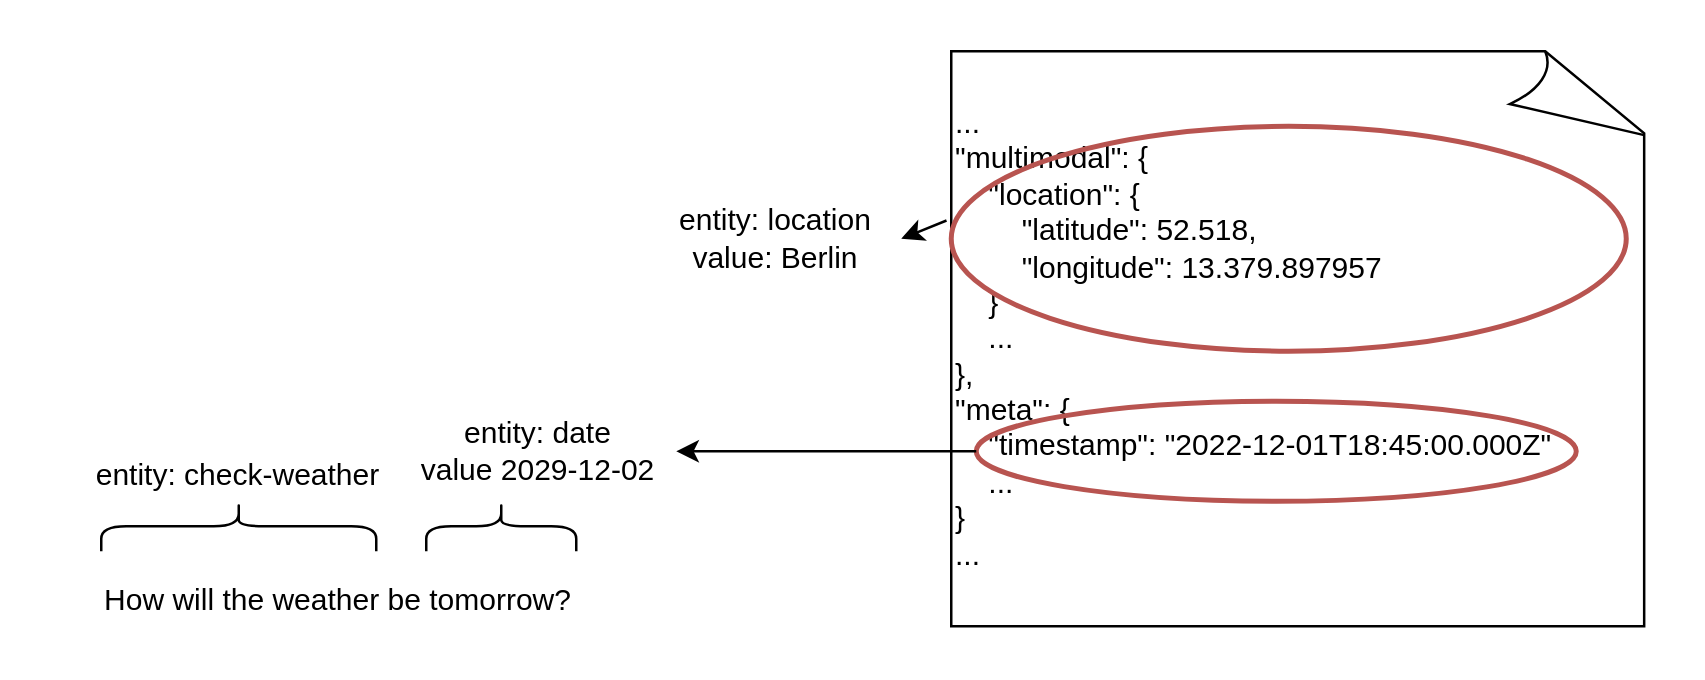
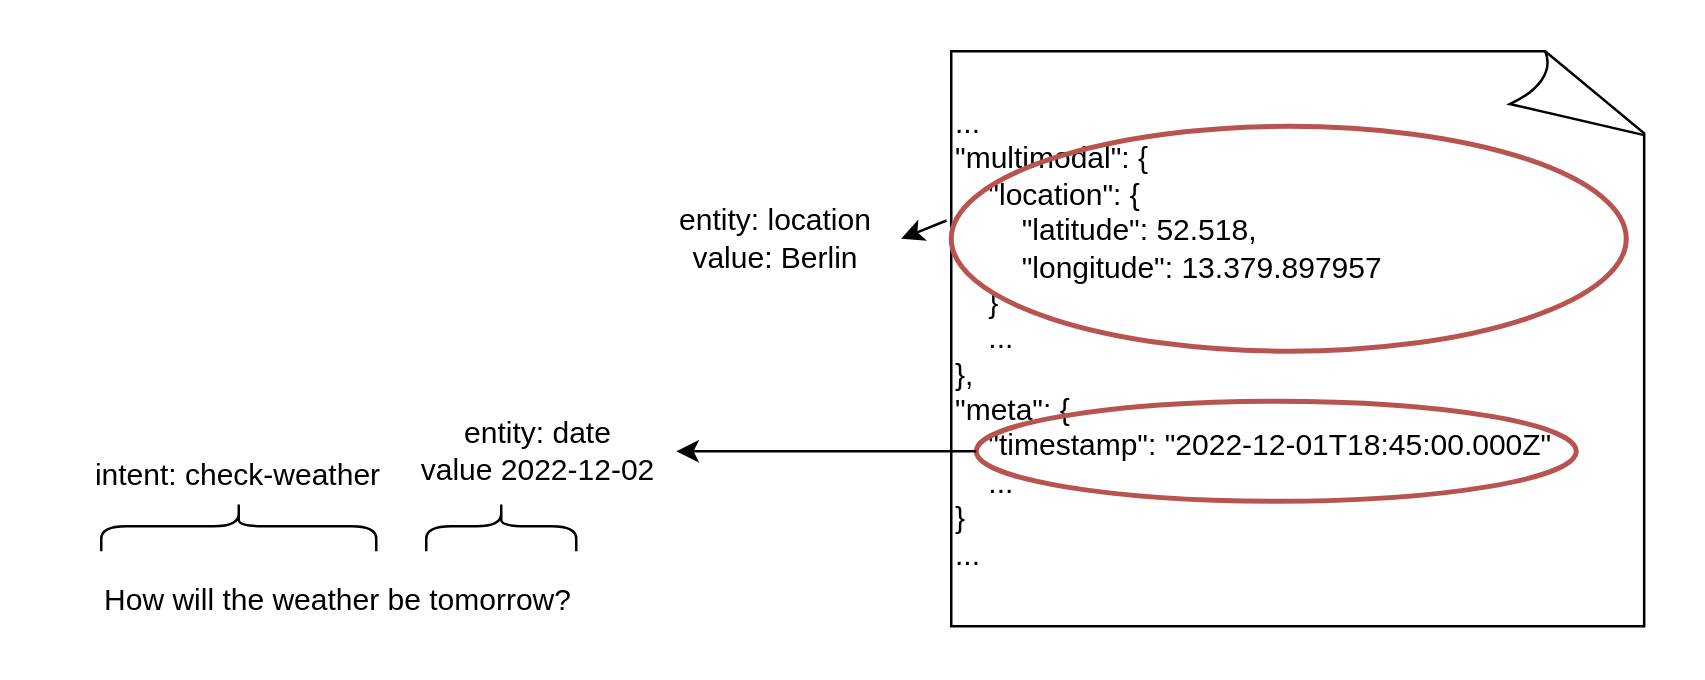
node "entity: date value 2029-12-02": label "entity: date value 2029-12-02" -> "entity: date value 2022-12-02"
node "entity: check-weather": label "entity: check-weather" -> "intent: check-weather"
